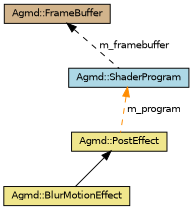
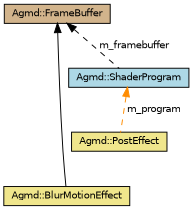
edge "Agmd::BlurMotionEffect" -> "Agmd::PostEffect": now "Agmd::BlurMotionEffect" -> "Agmd::FrameBuffer"
